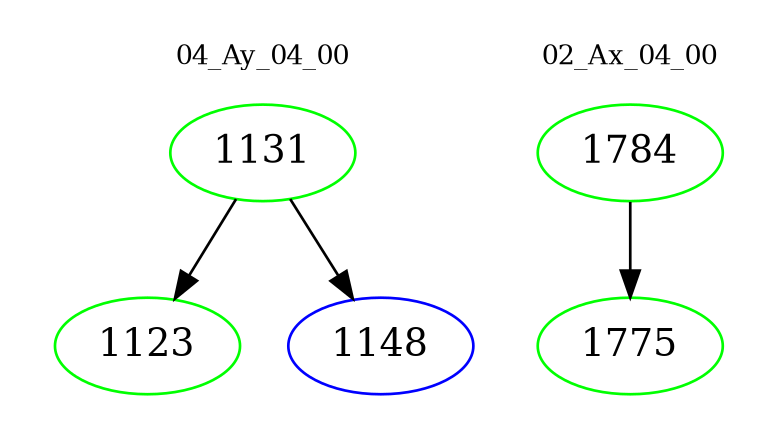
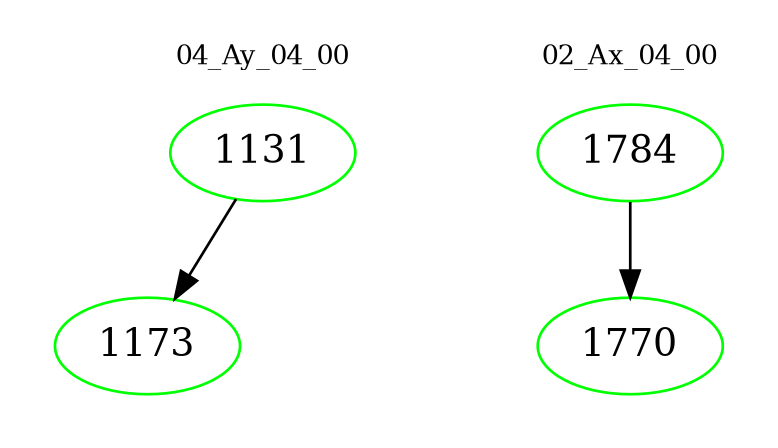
node "1123": label "1123" -> "1173"
node "1148": removed
node "1775": label "1775" -> "1770"
